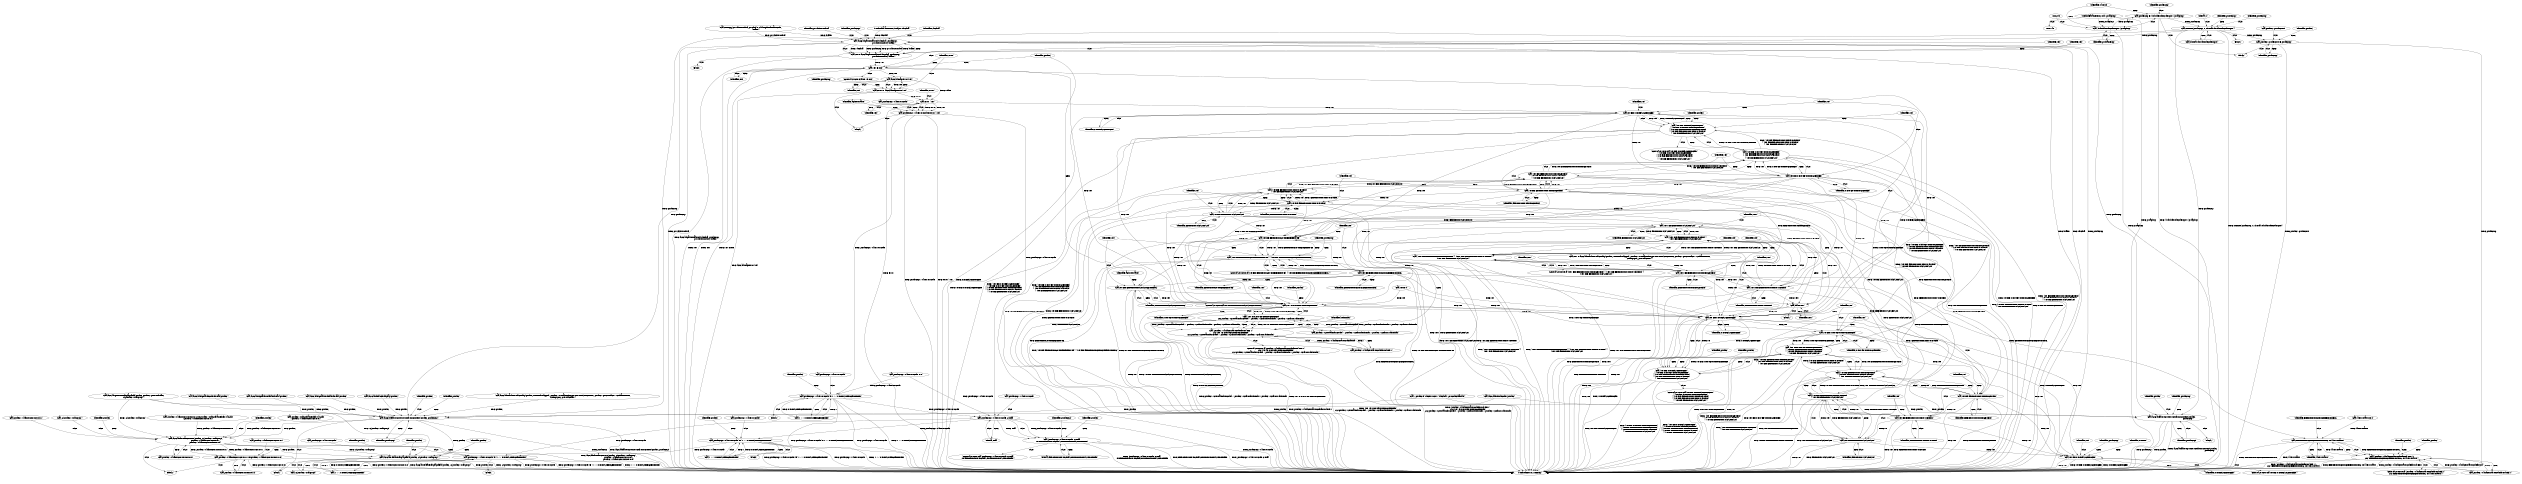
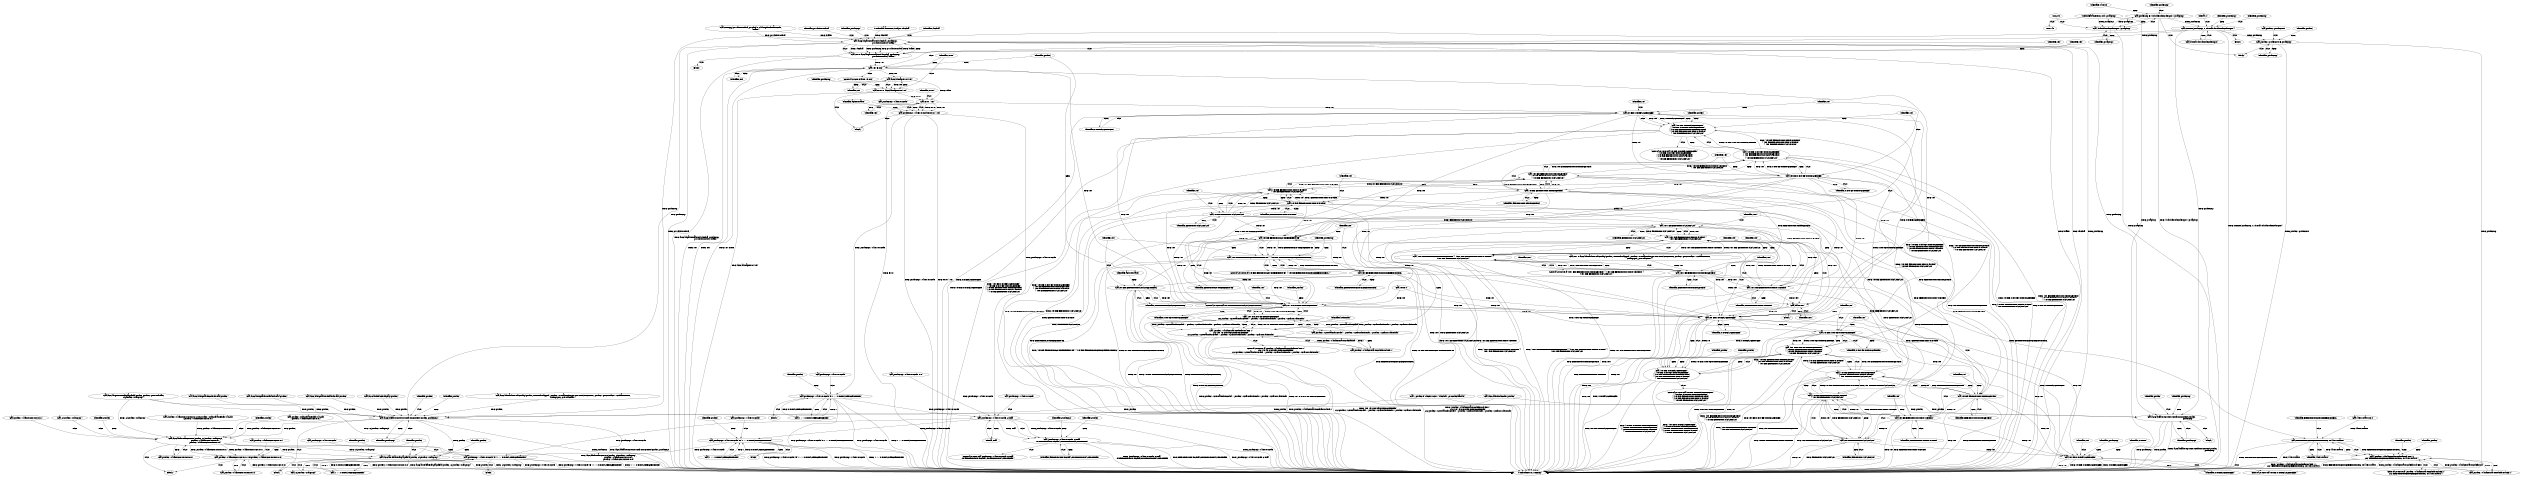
edge "(Identifier,u4_size)" -> "(Call,(ivd_video_decode_op_t *)pv_api_op)": now "(Call,ps_dec_op = (ivd_video_decode_op_t *)pv_api_op)" -> "(Call,(ivd_video_decode_op_t *)pv_api_op)"
node "(Identifier,pv_frame_op)": label "(Identifier,pv_frame_op)" -> "(Identifier,pv_api_op)"
edge "(Call,ret == ERROR_DANGLING_FIELD_IN_PIC)" -> "(Identifier,ERROR_INCOMPLETE_FRAME)": now "(Call,ret == ERROR_INCOMPLETE_FRAME)" -> "(Identifier,ERROR_INCOMPLETE_FRAME)"
edge "(Call,ps_dec_op->u4_error_code = 0)" -> "(Call,ps_dec_op->u4_error_code |= 1 << IVD_INSUFFICIENTDATA)": removed, label "DDG: ps_dec_op->u4_error_code"
node "(Literal,ERROR_DYNAMIC_RESOLUTION_NOT_SUPPORTED)": label "(Literal,ERROR_DYNAMIC_RESOLUTION_NOT_SUPPORTED)" -> "(Identifier,ERROR_DYNAMIC_RESOLUTION_NOT_SUPPORTED)"
